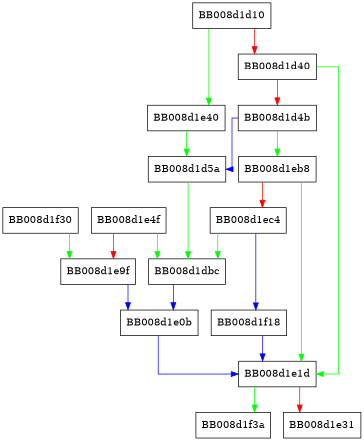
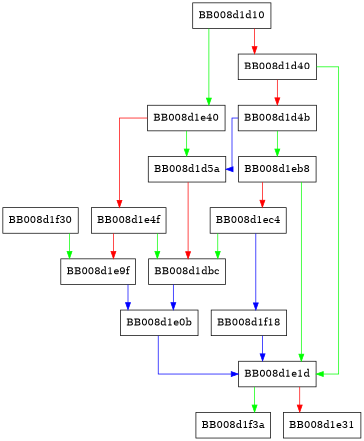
edge "BB008d1e40" -> "BB008d1e4f": added
edge "BB008d1d5a" -> "BB008d1dbc": color green -> red
